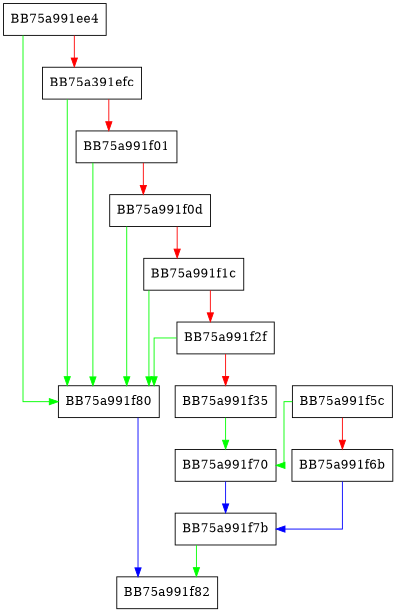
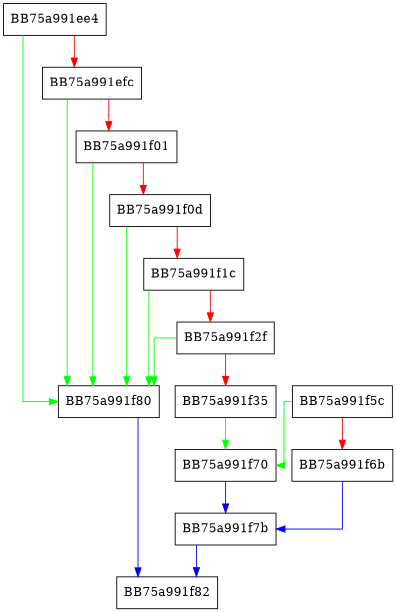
node "BB75a391efc": label "BB75a391efc" -> "BB75a991efc"
edge "BB75a991f7b" -> "BB75a991f82": color green -> blue
